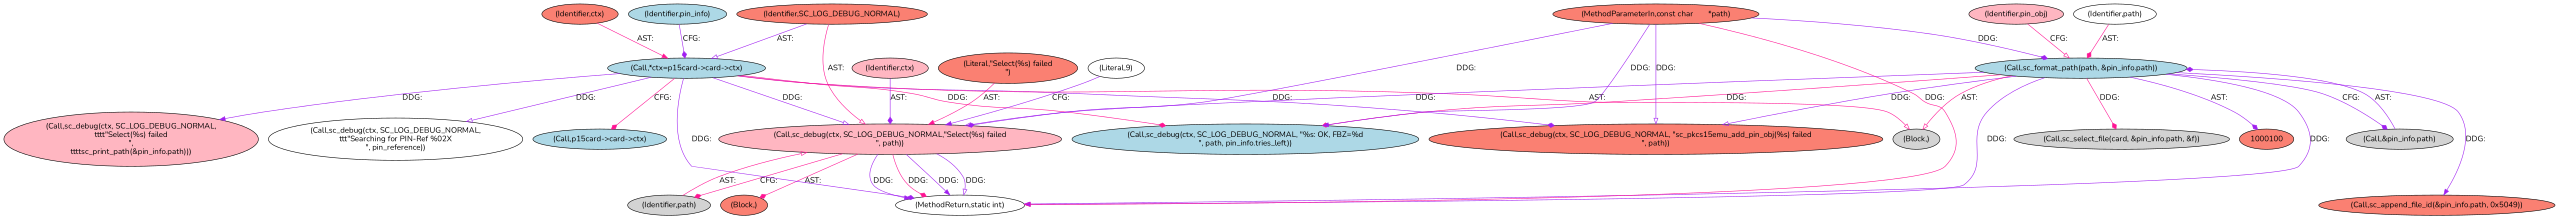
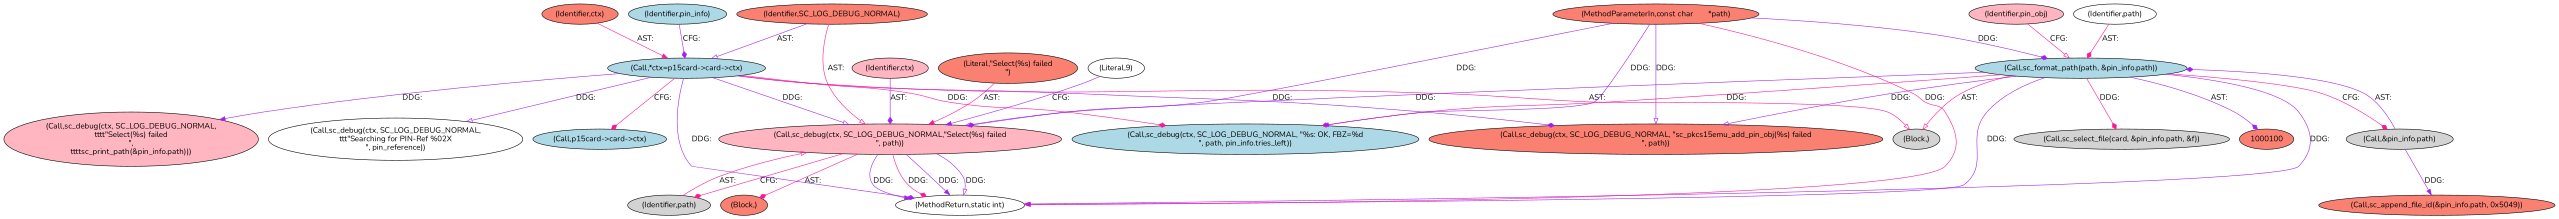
edge "(Call,sc_format_path(path, &pin_info.path))" -> "(Call,&pin_info.path)": color purple -> deeppink
edge "(Call,sc_format_path(path, &pin_info.path))" -> "(Call,sc_append_file_id(&pin_info.path, 0x5049))": now "(Call,&pin_info.path)" -> "(Call,sc_append_file_id(&pin_info.path, 0x5049))"
